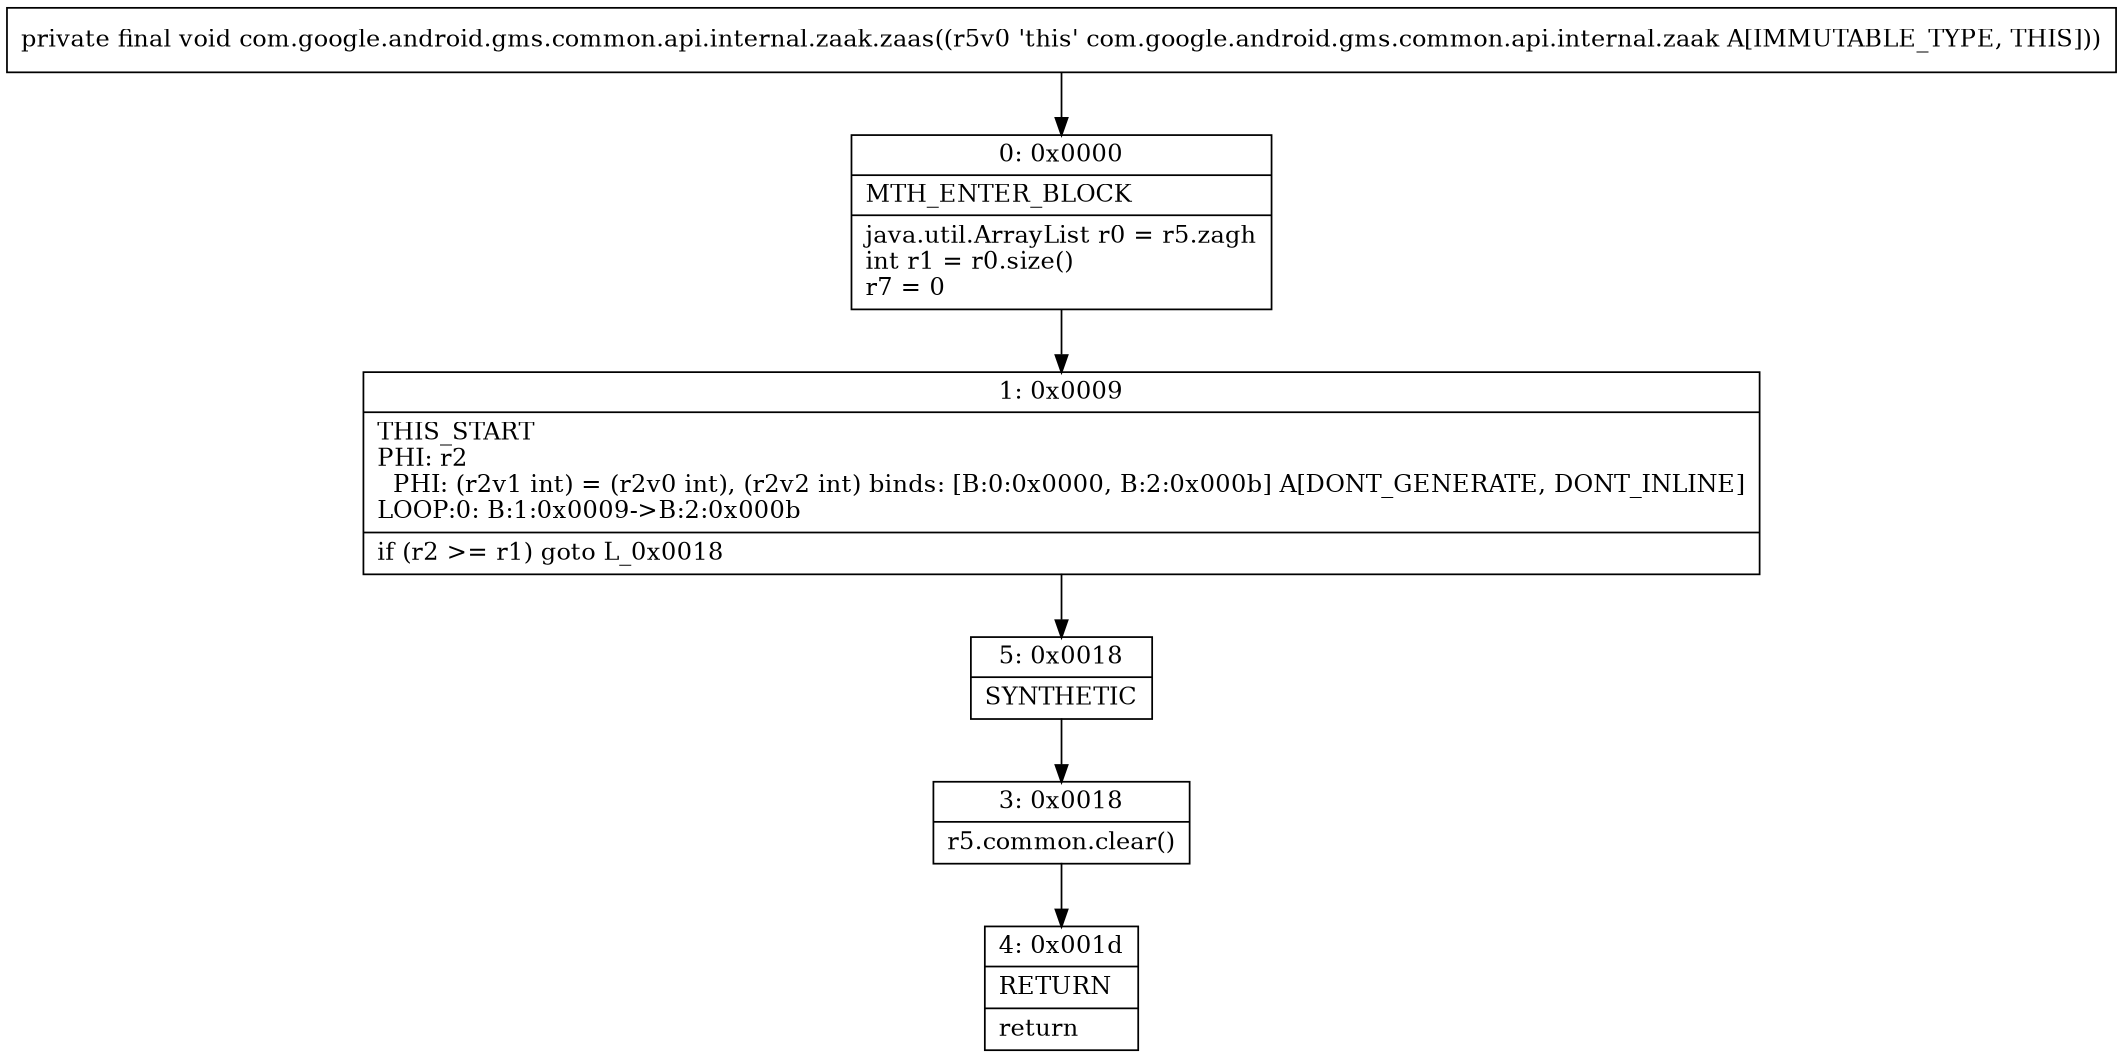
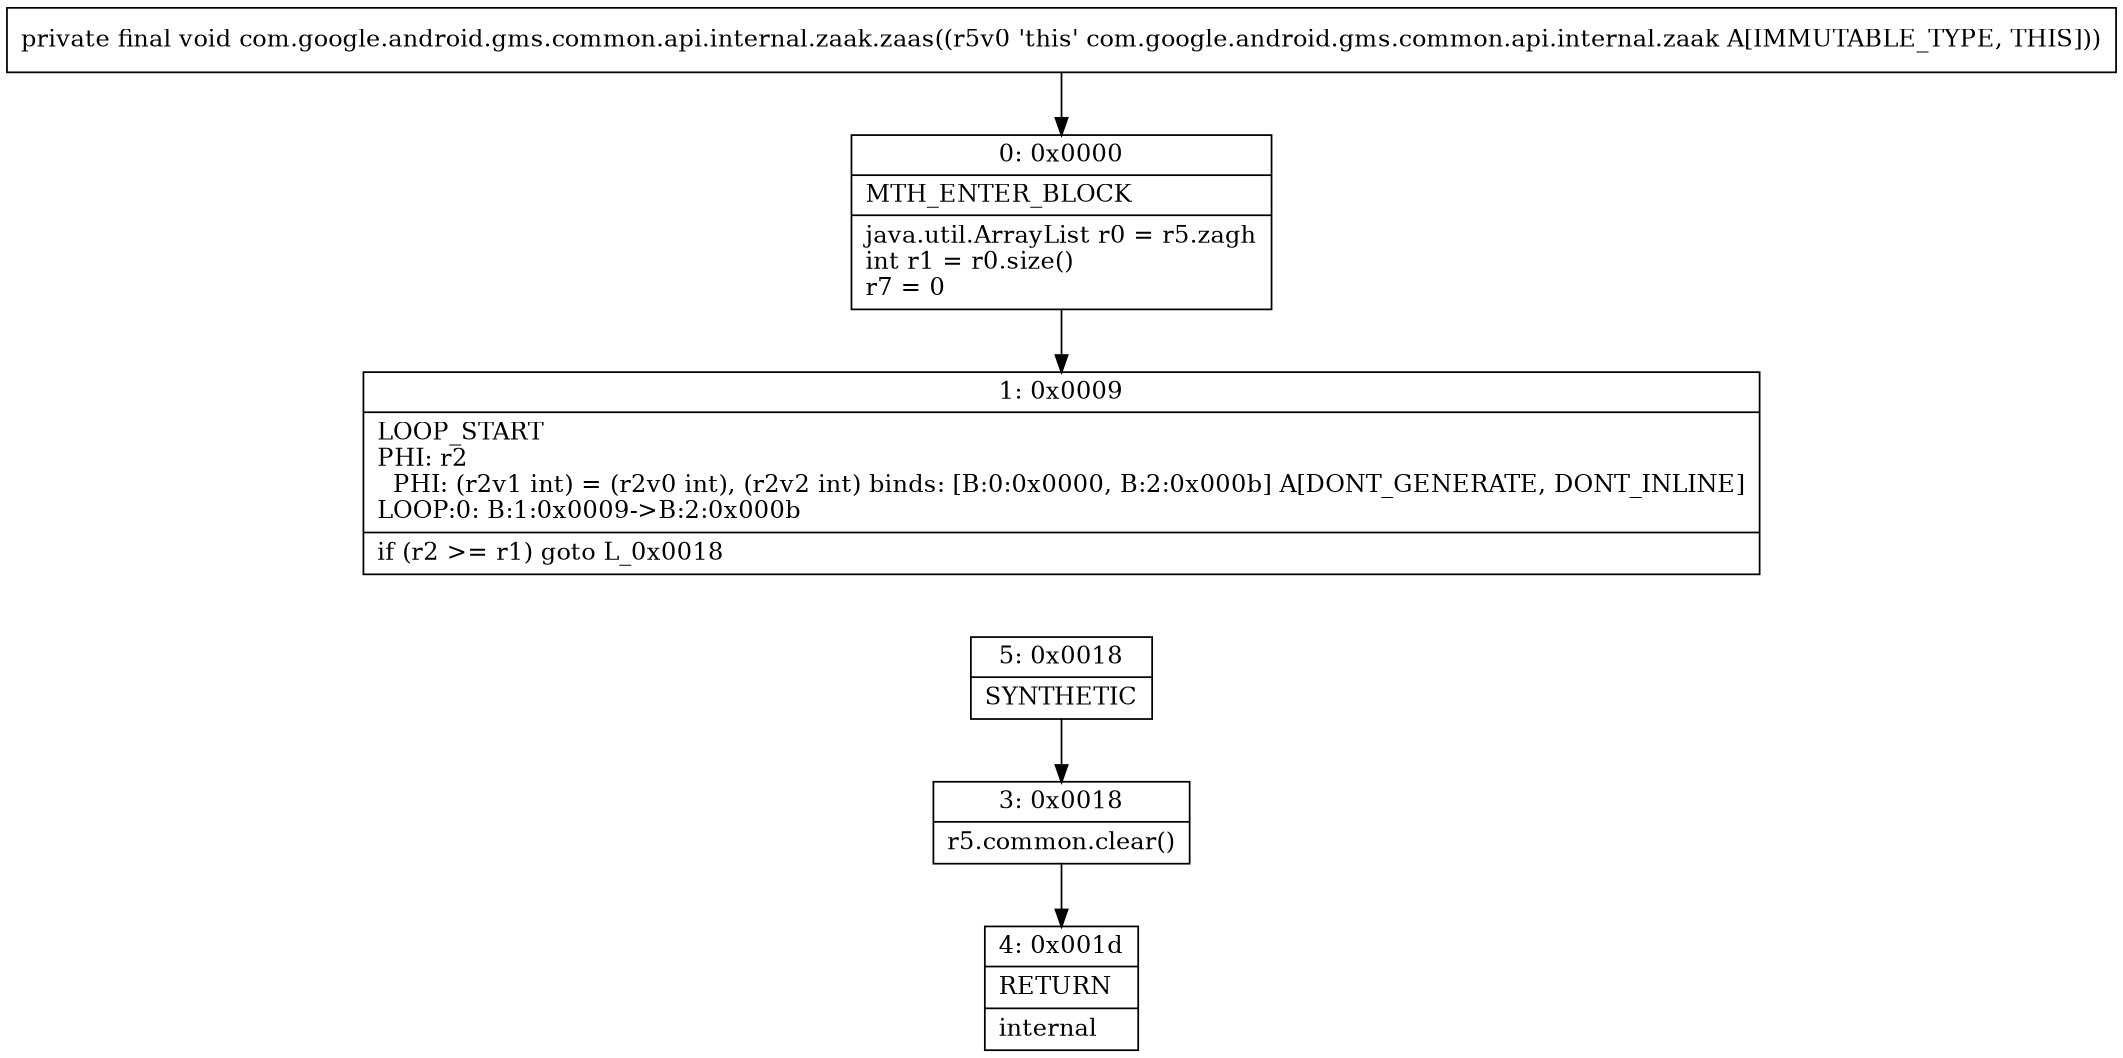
node "1: 0x0009": text "THIS_START" -> "LOOP_START"
edge "1: 0x0009" -> "5: 0x0018": removed
node "4: 0x001d": text "return" -> "internal"
